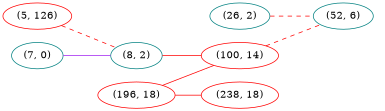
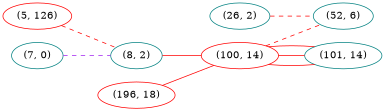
edge "(7, 0)" -- "(8, 2)": style solid -> dashed
node "(101, 14)": added
node "(238, 18)": removed
